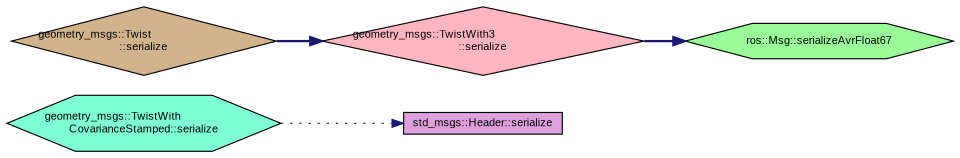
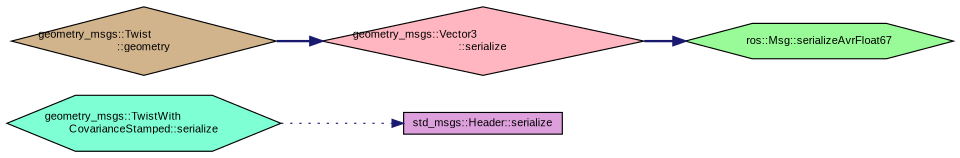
node "geometry_msgs::Twist ::serialize": label "geometry_msgs::Twist ::serialize" -> "geometry_msgs::Twist ::geometry"
node "geometry_msgs::TwistWith3 ::serialize": label "geometry_msgs::TwistWith3 ::serialize" -> "geometry_msgs::Vector3 ::serialize"
